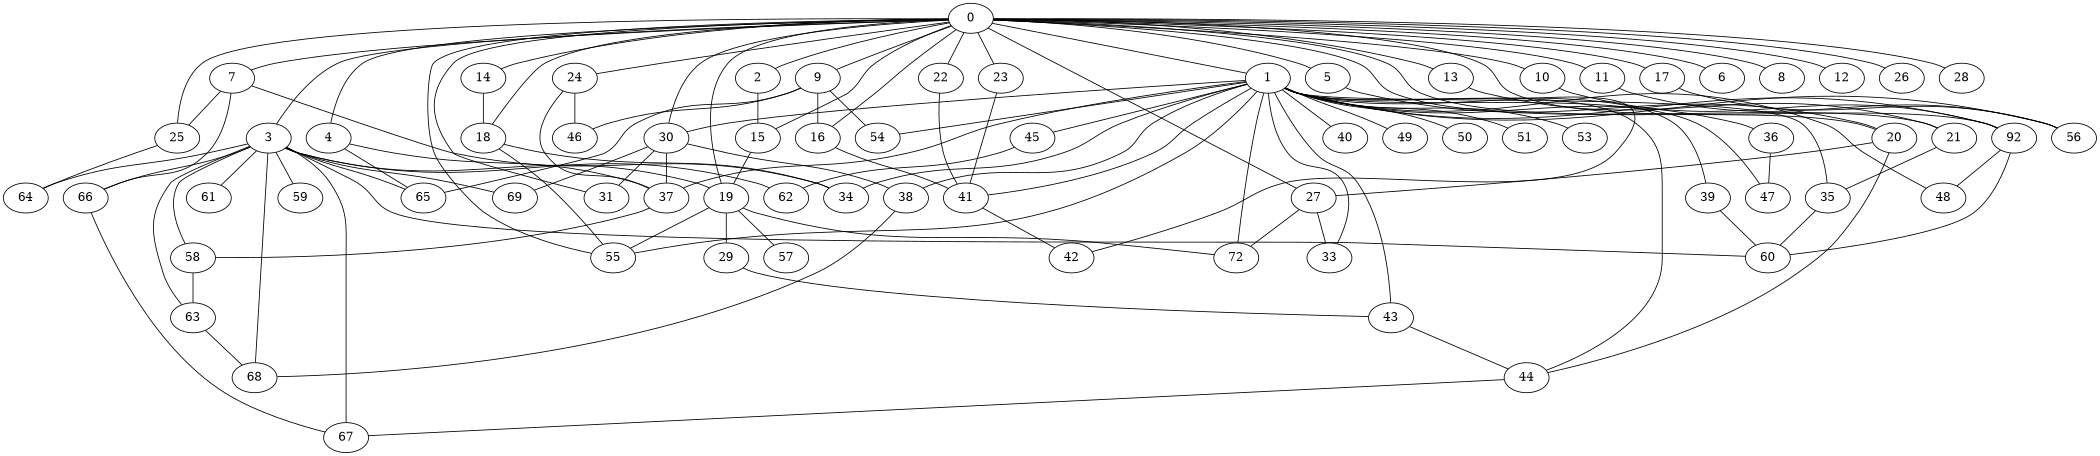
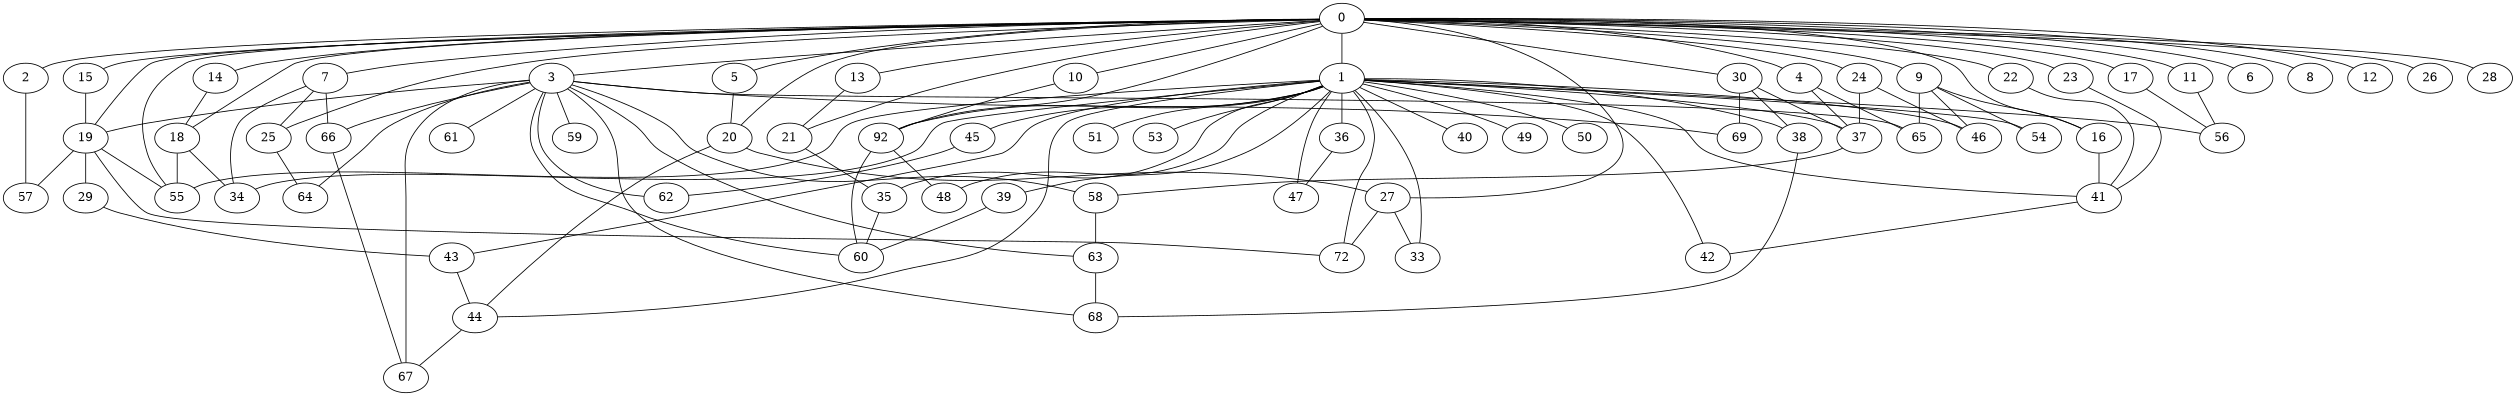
edge "1" -- "30": now "1" -- "46"
edge "2" -- "15": now "2" -- "57"
node "31": removed
